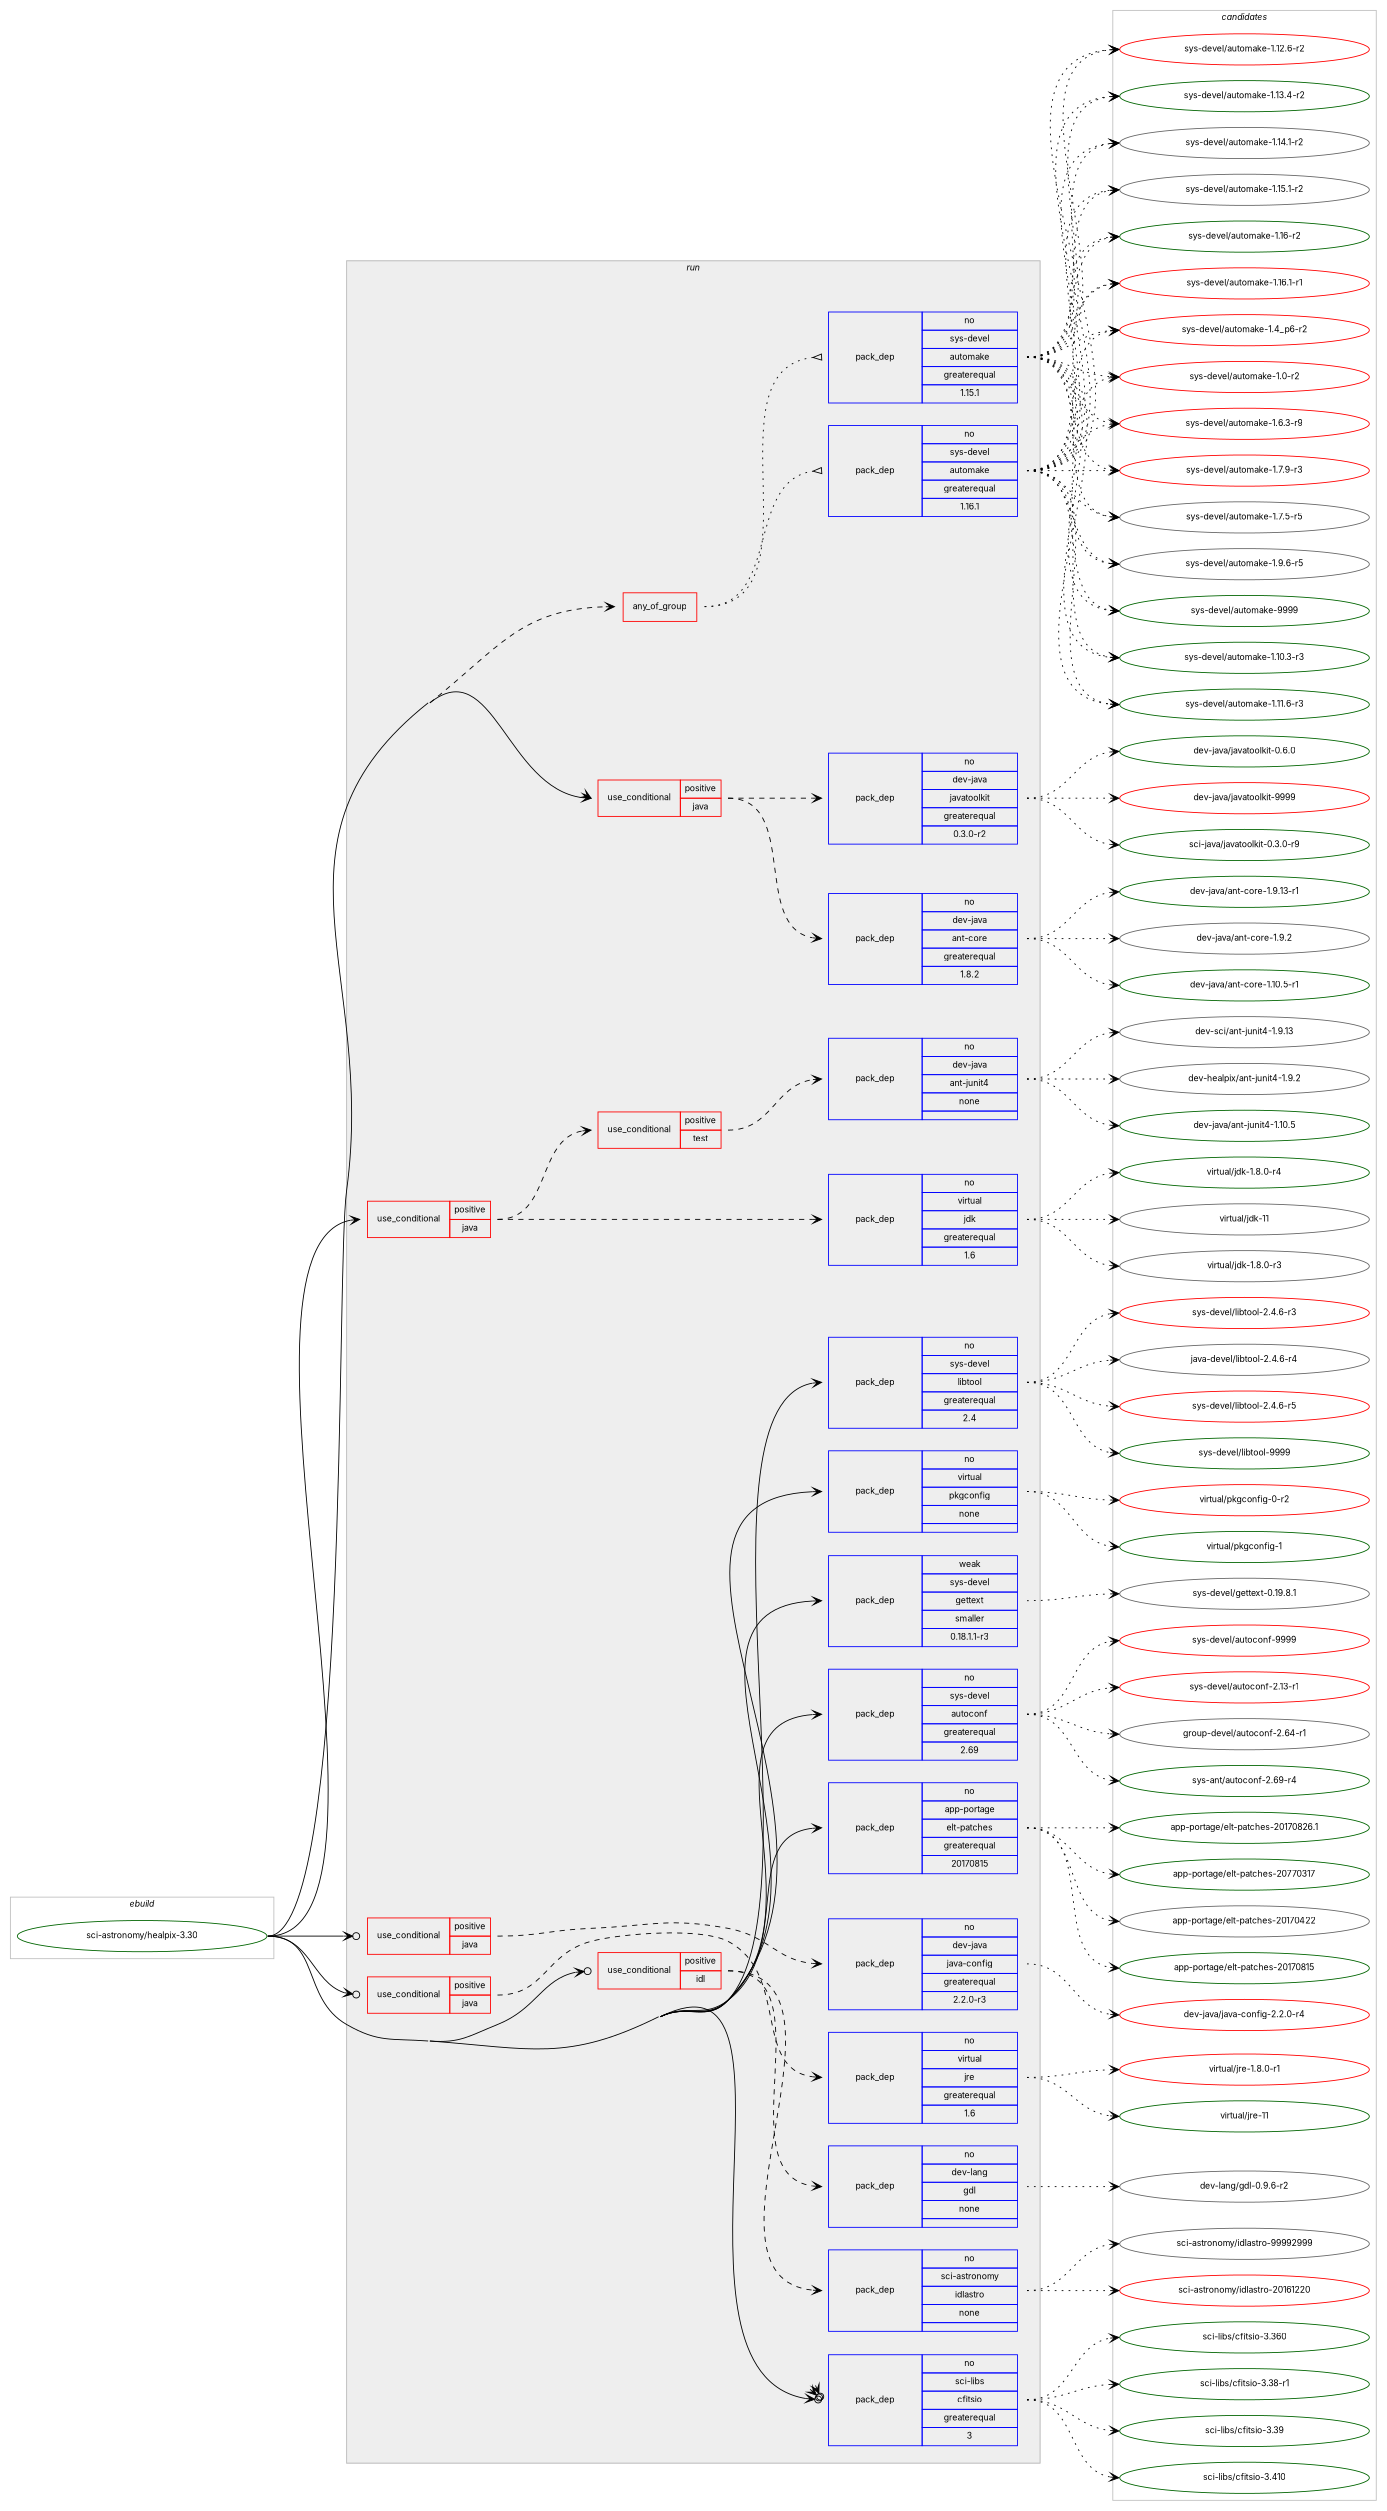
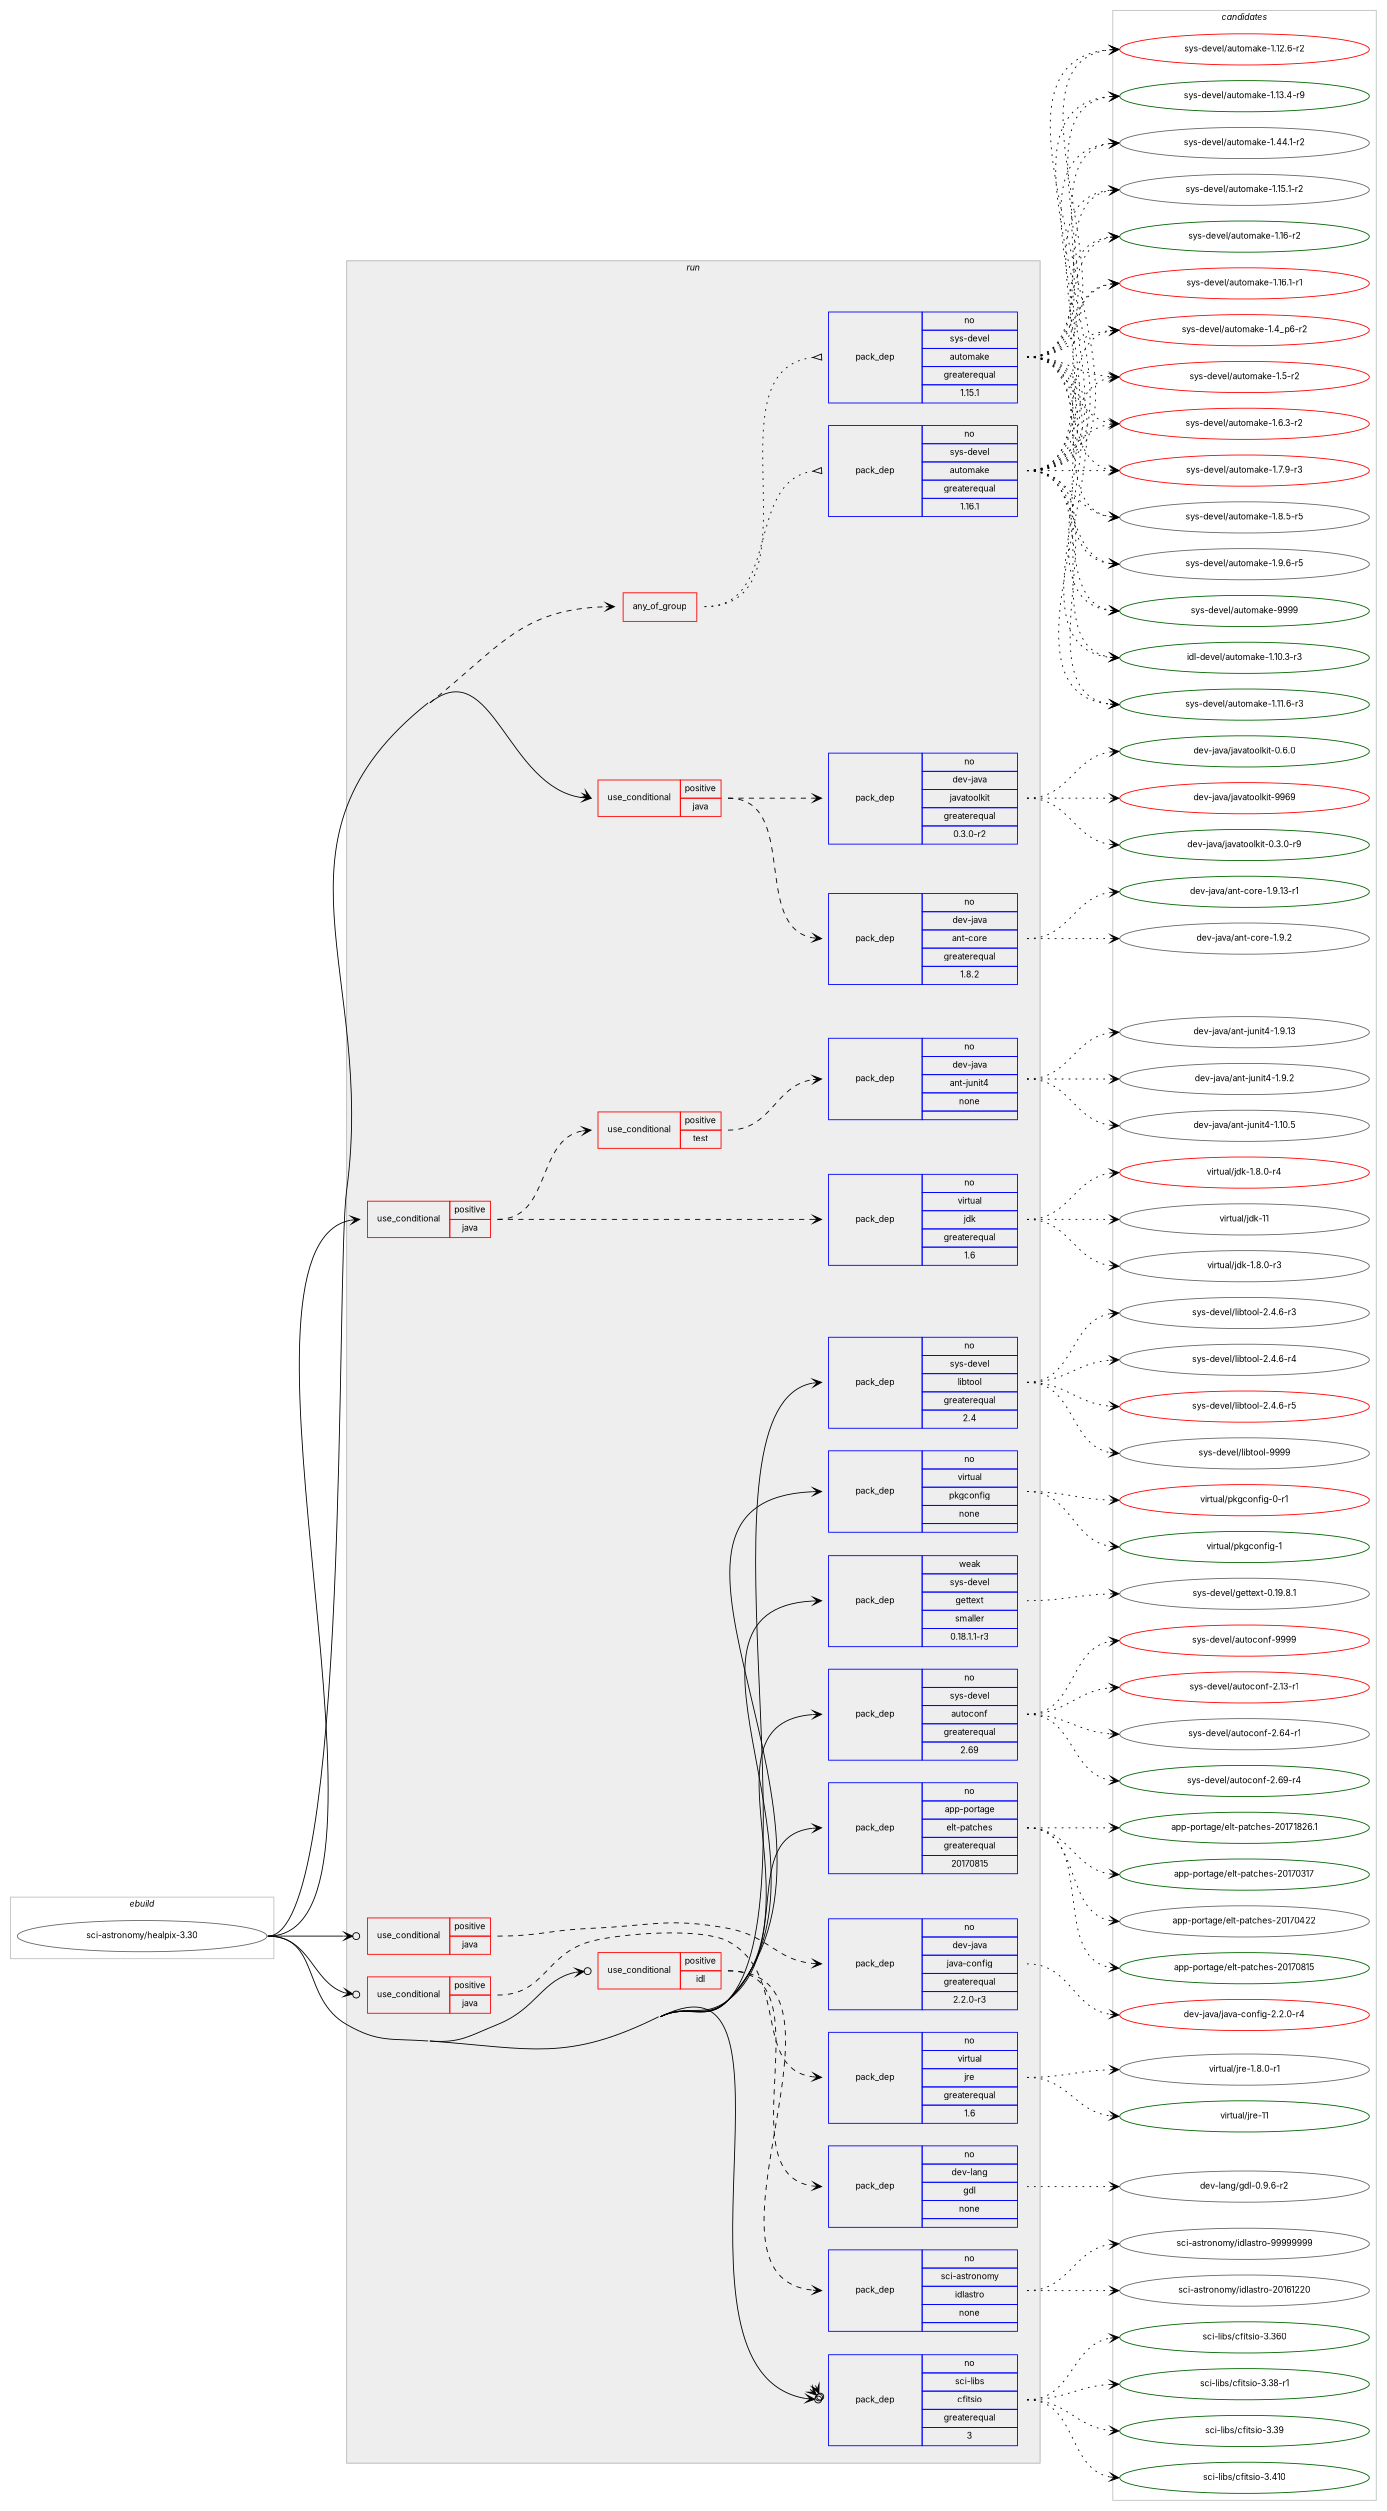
node "sys-devel/automake-1.13.4-r2": label "sys-devel/automake-1.13.4-r2" -> "sys-devel/automake-1.13.4-r9"
node "sys-devel/automake-1.14.1-r2": label "sys-devel/automake-1.14.1-r2" -> "sys-devel/automake-1.44.1-r2"
node "sys-devel/automake-1.0-r2": label "sys-devel/automake-1.0-r2" -> "sys-devel/automake-1.5-r2"
node "sys-devel/automake-1.6.3-r9": label "sys-devel/automake-1.6.3-r9" -> "sys-devel/automake-1.6.3-r2"
node "sys-devel/automake-1.7.5-r5": label "sys-devel/automake-1.7.5-r5" -> "sys-devel/automake-1.8.5-r5"
node "sys-devel/automake-1.10.3-r3": label "sys-devel/automake-1.10.3-r3" -> "idl-devel/automake-1.10.3-r3"
node "dev-java/javatoolkit-9999": label "dev-java/javatoolkit-9999" -> "dev-java/javatoolkit-9969"
node "sci-java/javatoolkit-0.3.0-r9": label "sci-java/javatoolkit-0.3.0-r9" -> "dev-java/javatoolkit-0.3.0-r9"
node "dev-java/ant-core-1.10.5-r1": removed
node "dev-sci/ant-junit4-1.9.13": label "dev-sci/ant-junit4-1.9.13" -> "dev-java/ant-junit4-1.9.13"
node "dev-healpix/ant-junit4-1.9.2": label "dev-healpix/ant-junit4-1.9.2" -> "dev-java/ant-junit4-1.9.2"
node "dev-java/ant-junit4-1.10.5": color darkgreen -> gray40
node "virtual/jdk-1.8.0-r4": color darkgreen -> red
node "sys-devel/libtool-2.4.6-r3": color red -> gray40
node "java-devel/libtool-2.4.6-r4": label "java-devel/libtool-2.4.6-r4" -> "sys-devel/libtool-2.4.6-r4"
node "sys-devel/libtool-9999": color darkgreen -> gray40
node "virtual/pkgconfig-0-r2": label "virtual/pkgconfig-0-r2" -> "virtual/pkgconfig-0-r1"
node "group-devel/autoconf-2.64-r1": label "group-devel/autoconf-2.64-r1" -> "sys-devel/autoconf-2.64-r1"
node "sys-ant/autoconf-2.69-r4": label "sys-ant/autoconf-2.69-r4" -> "sys-devel/autoconf-2.69-r4"
node "app-portage/elt-patches-20170826.1": label "app-portage/elt-patches-20170826.1" -> "app-portage/elt-patches-20171826.1"
node "app-portage/elt-patches-20770317": label "app-portage/elt-patches-20770317" -> "app-portage/elt-patches-20170317"
node "sci-astronomy/healpix-3.30": color darkgreen -> gray40
node "virtual/jre-1.8.0-r1": color red -> gray40
node "sci-astronomy/idlastro-99992999": label "sci-astronomy/idlastro-99992999" -> "sci-astronomy/idlastro-99999999"
node "sci-astronomy/idlastro-20161220": color red -> gray40
